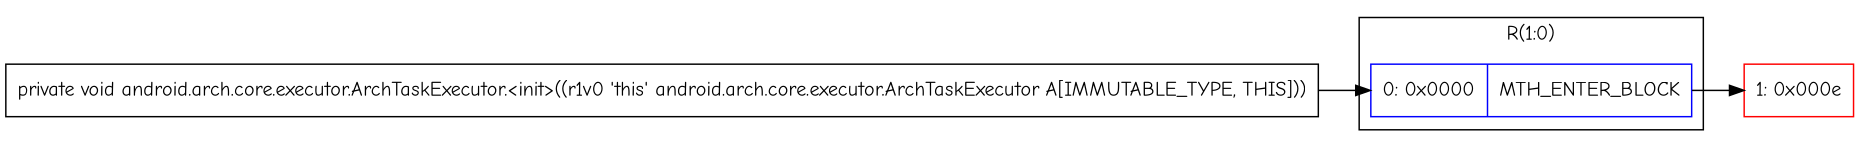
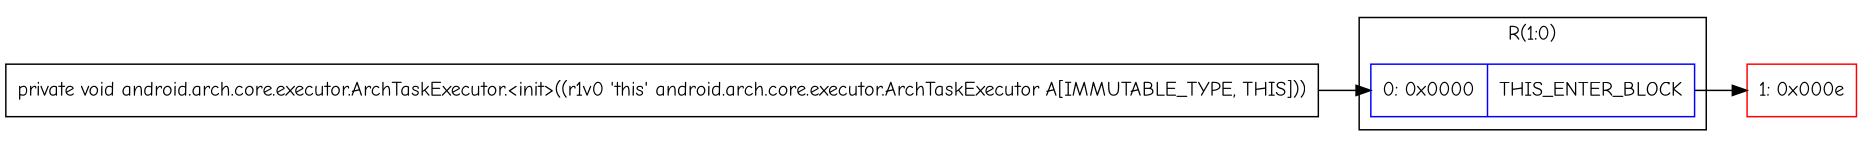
node "0: 0x0000": text "MTH_ENTER_BLOCK" -> "THIS_ENTER_BLOCK"
